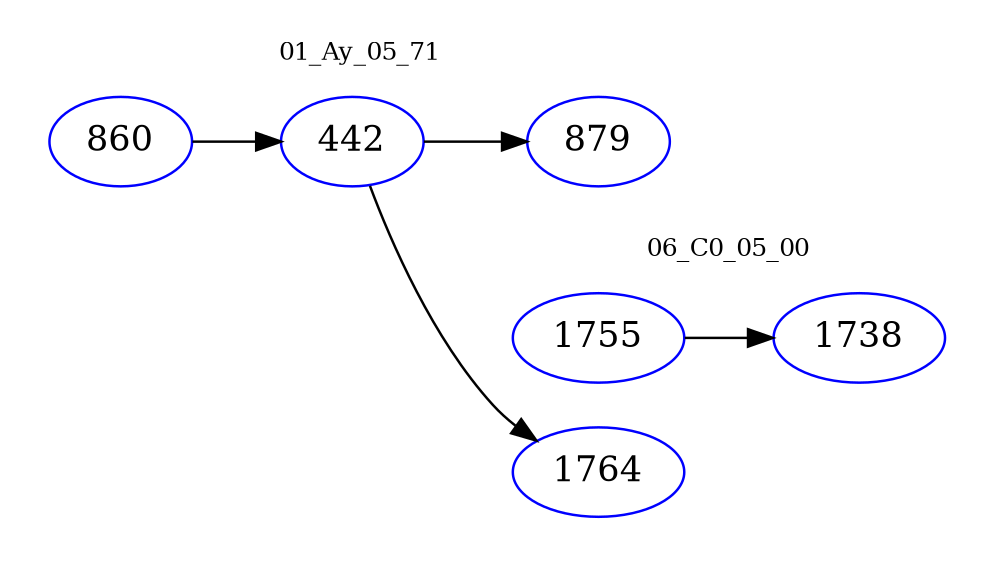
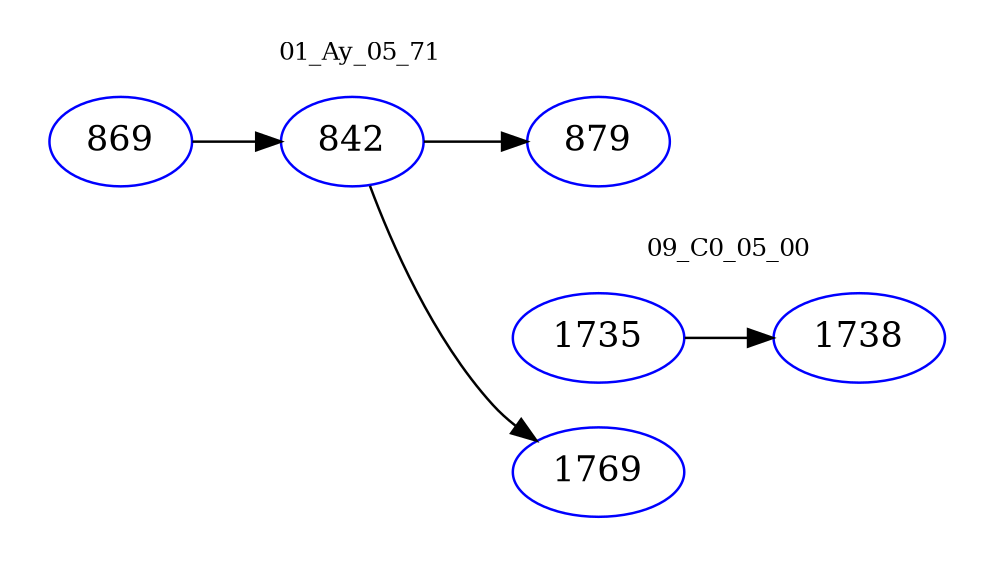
node "860": label "860" -> "869"
node "442": label "442" -> "842"
cluster "06_C0_05_00": label "06_C0_05_00" -> "09_C0_05_00"
node "1755": label "1755" -> "1735"
node "1764": label "1764" -> "1769"
